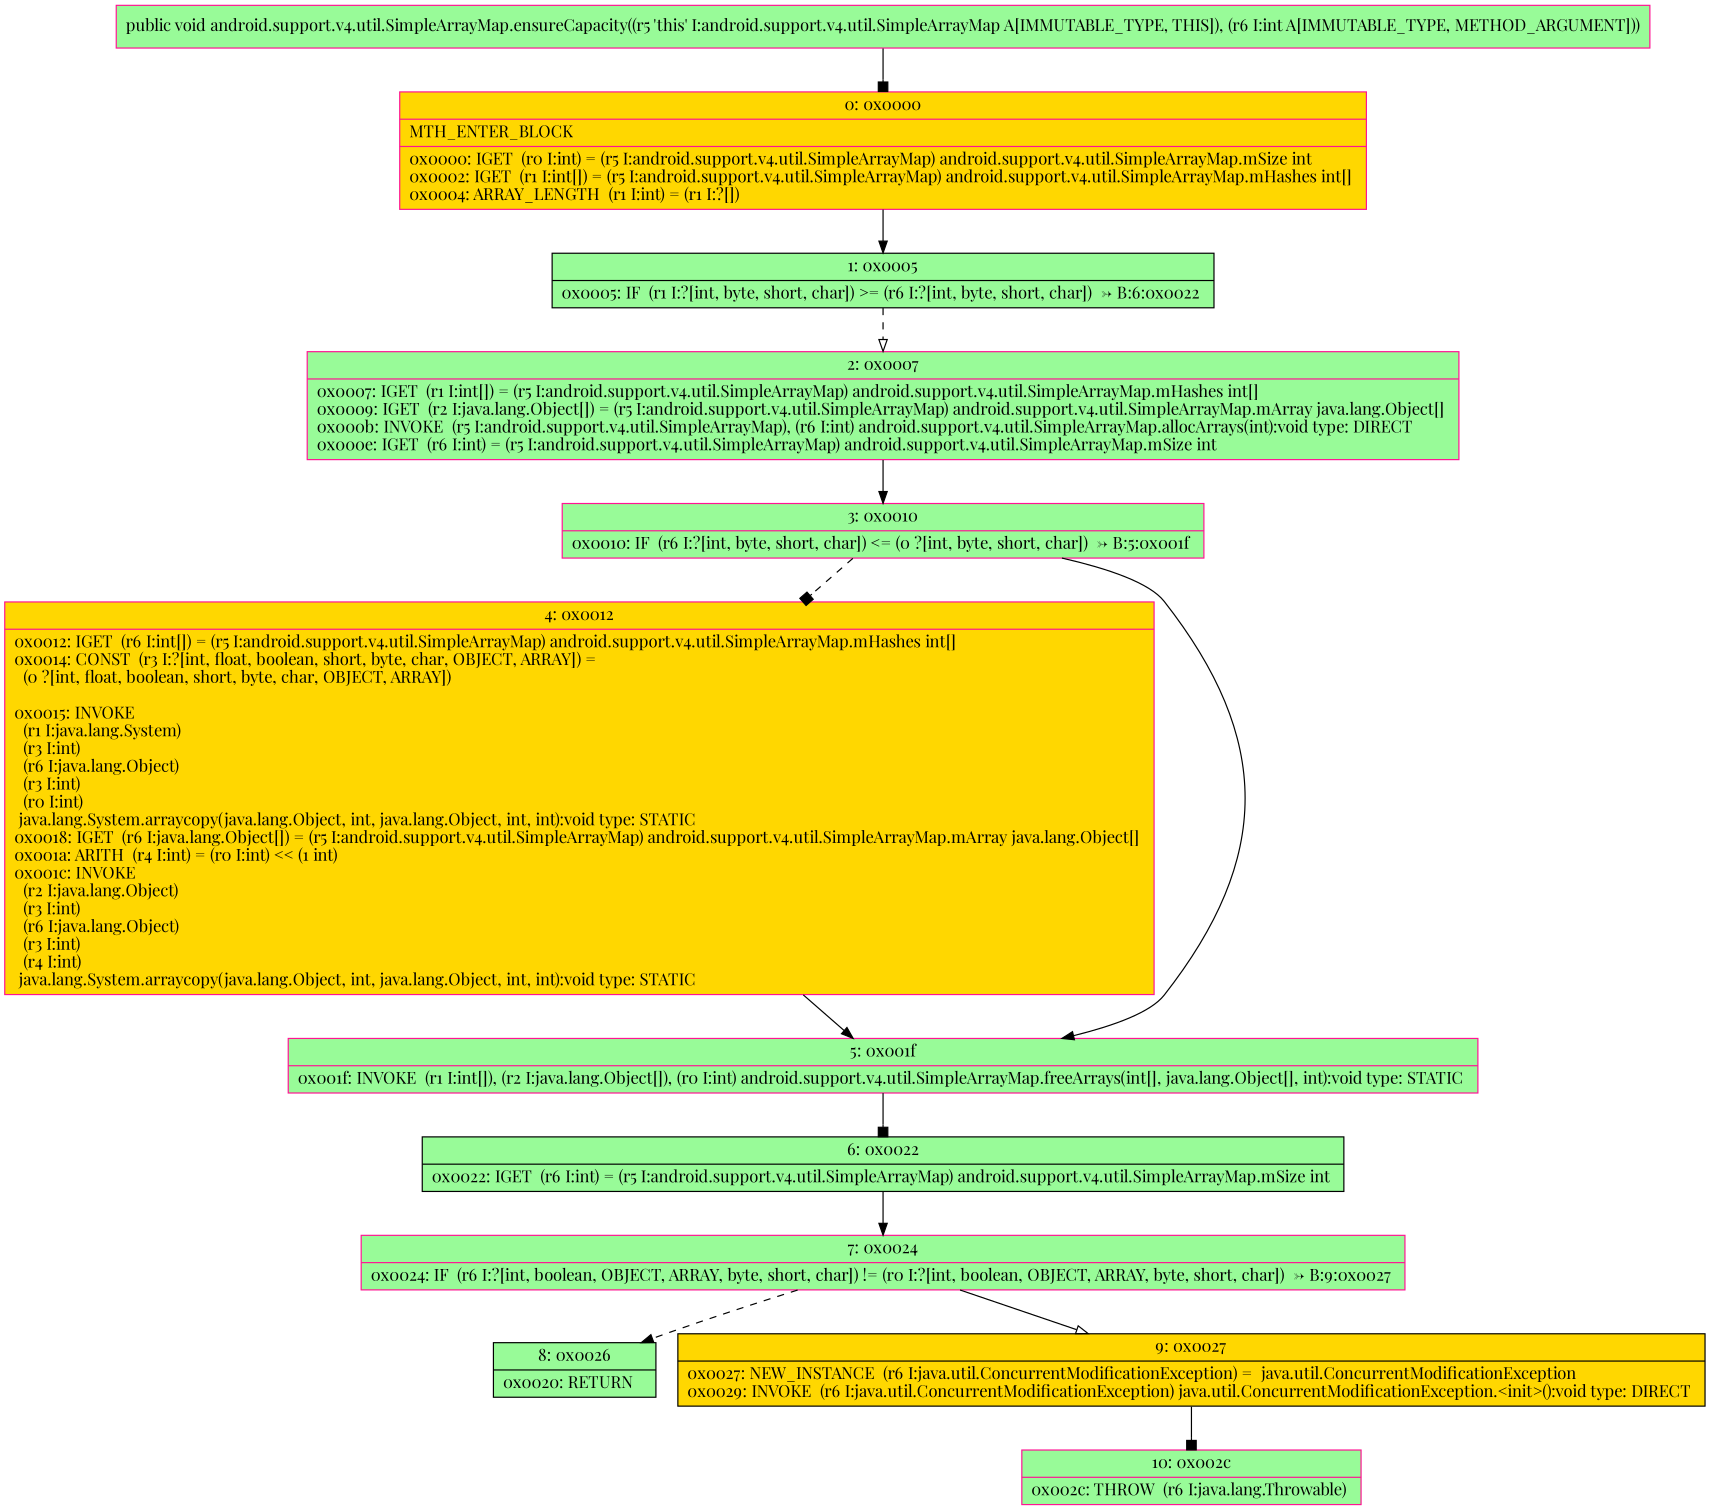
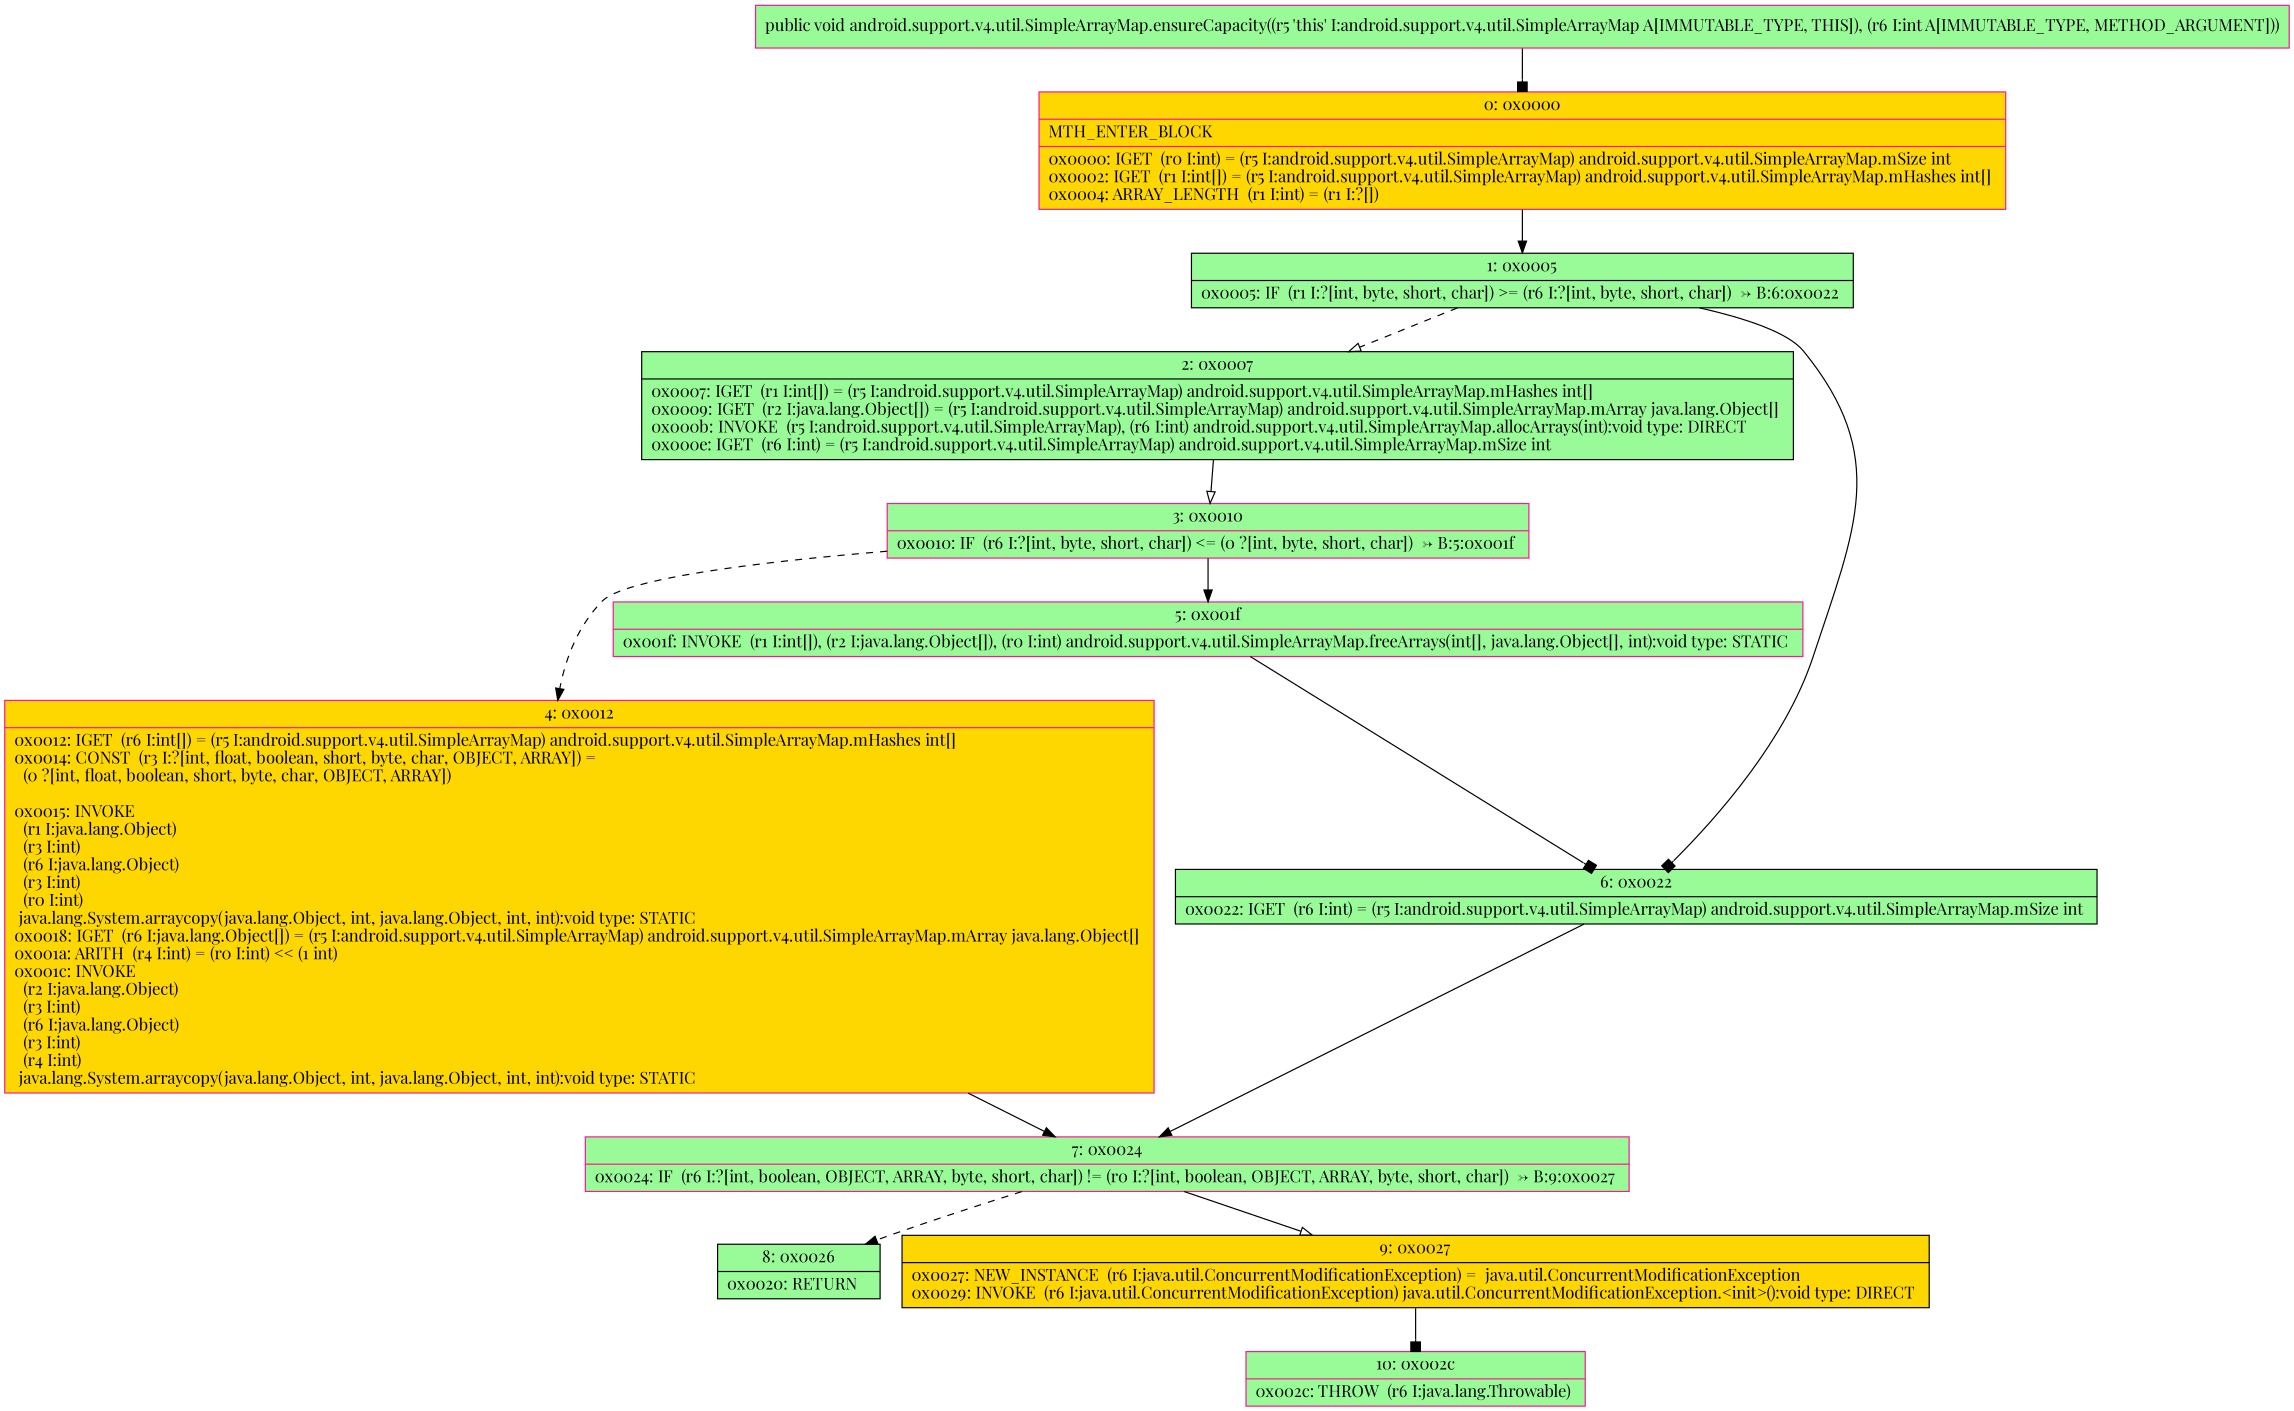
node "2: 0x0007": color deeppink -> black
edge "2: 0x0007" -> "3: 0x0010": arrowhead normal -> onormal
edge "1: 0x0005" -> "6: 0x0022": added
edge "3: 0x0010" -> "4: 0x0012": arrowhead box -> normal
node "4: 0x0012": text "(r1 I:java.lang.System)" -> "(r1 I:java.lang.Object)"
edge "4: 0x0012" -> "5: 0x001f": now "4: 0x0012" -> "7: 0x0024"
